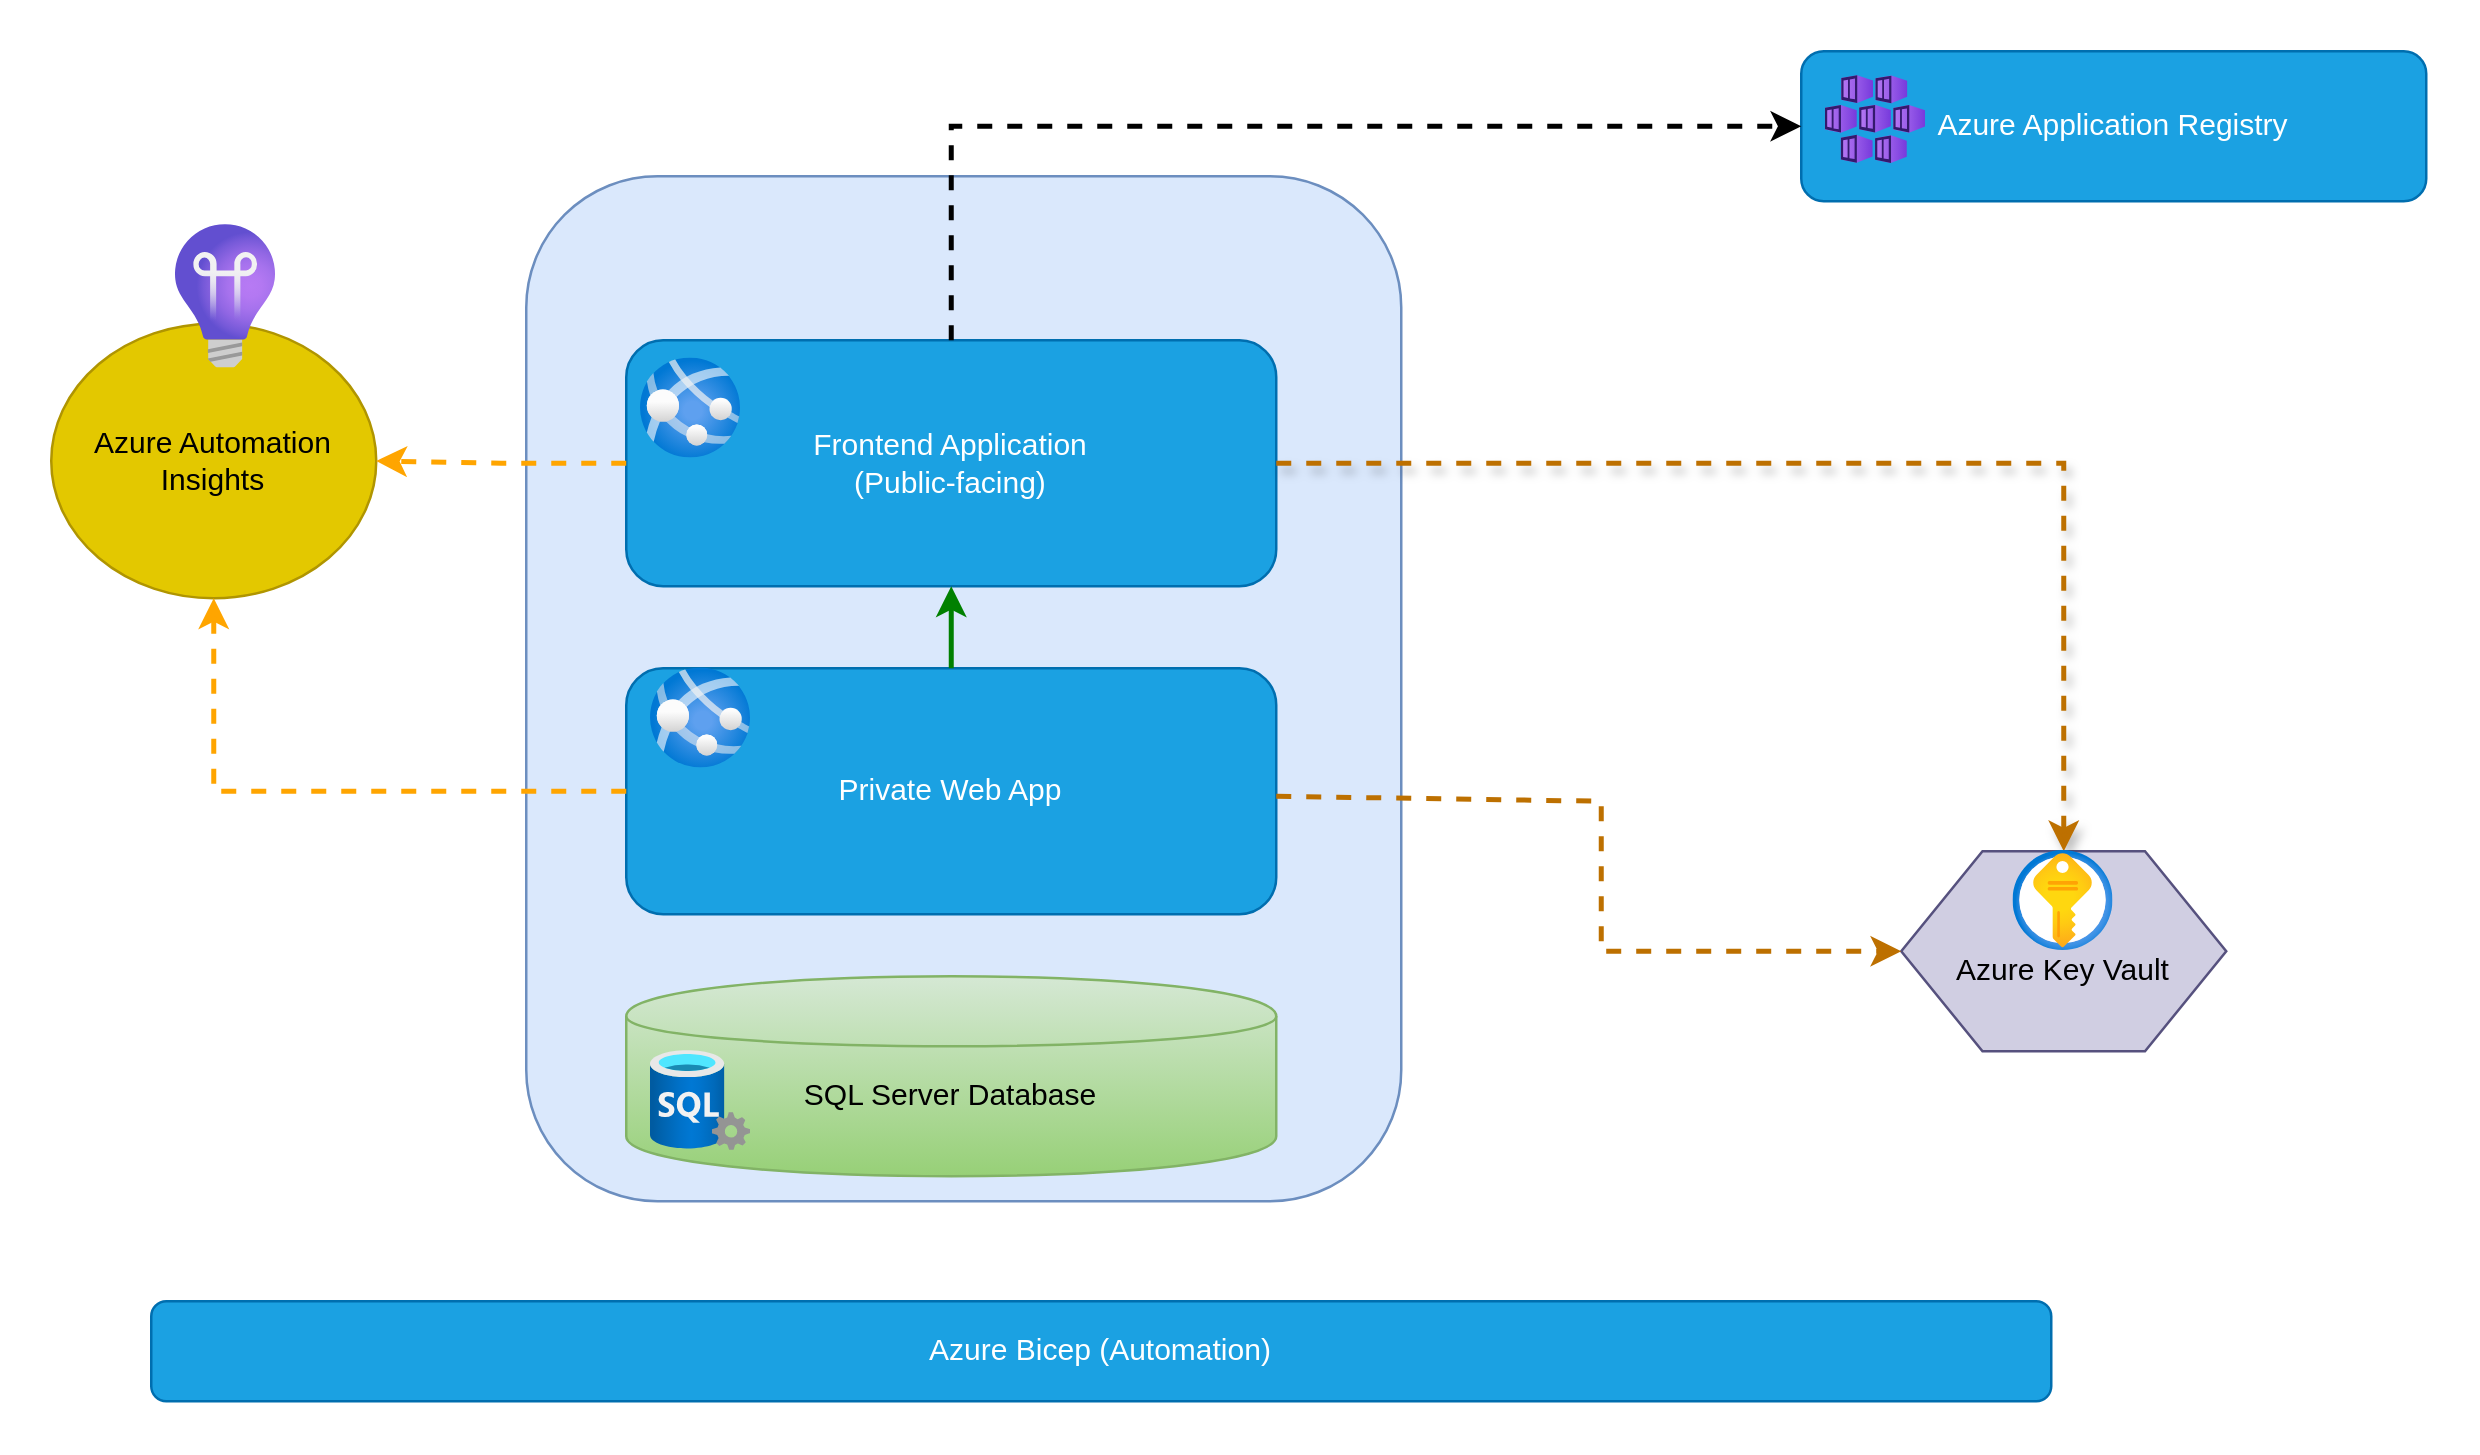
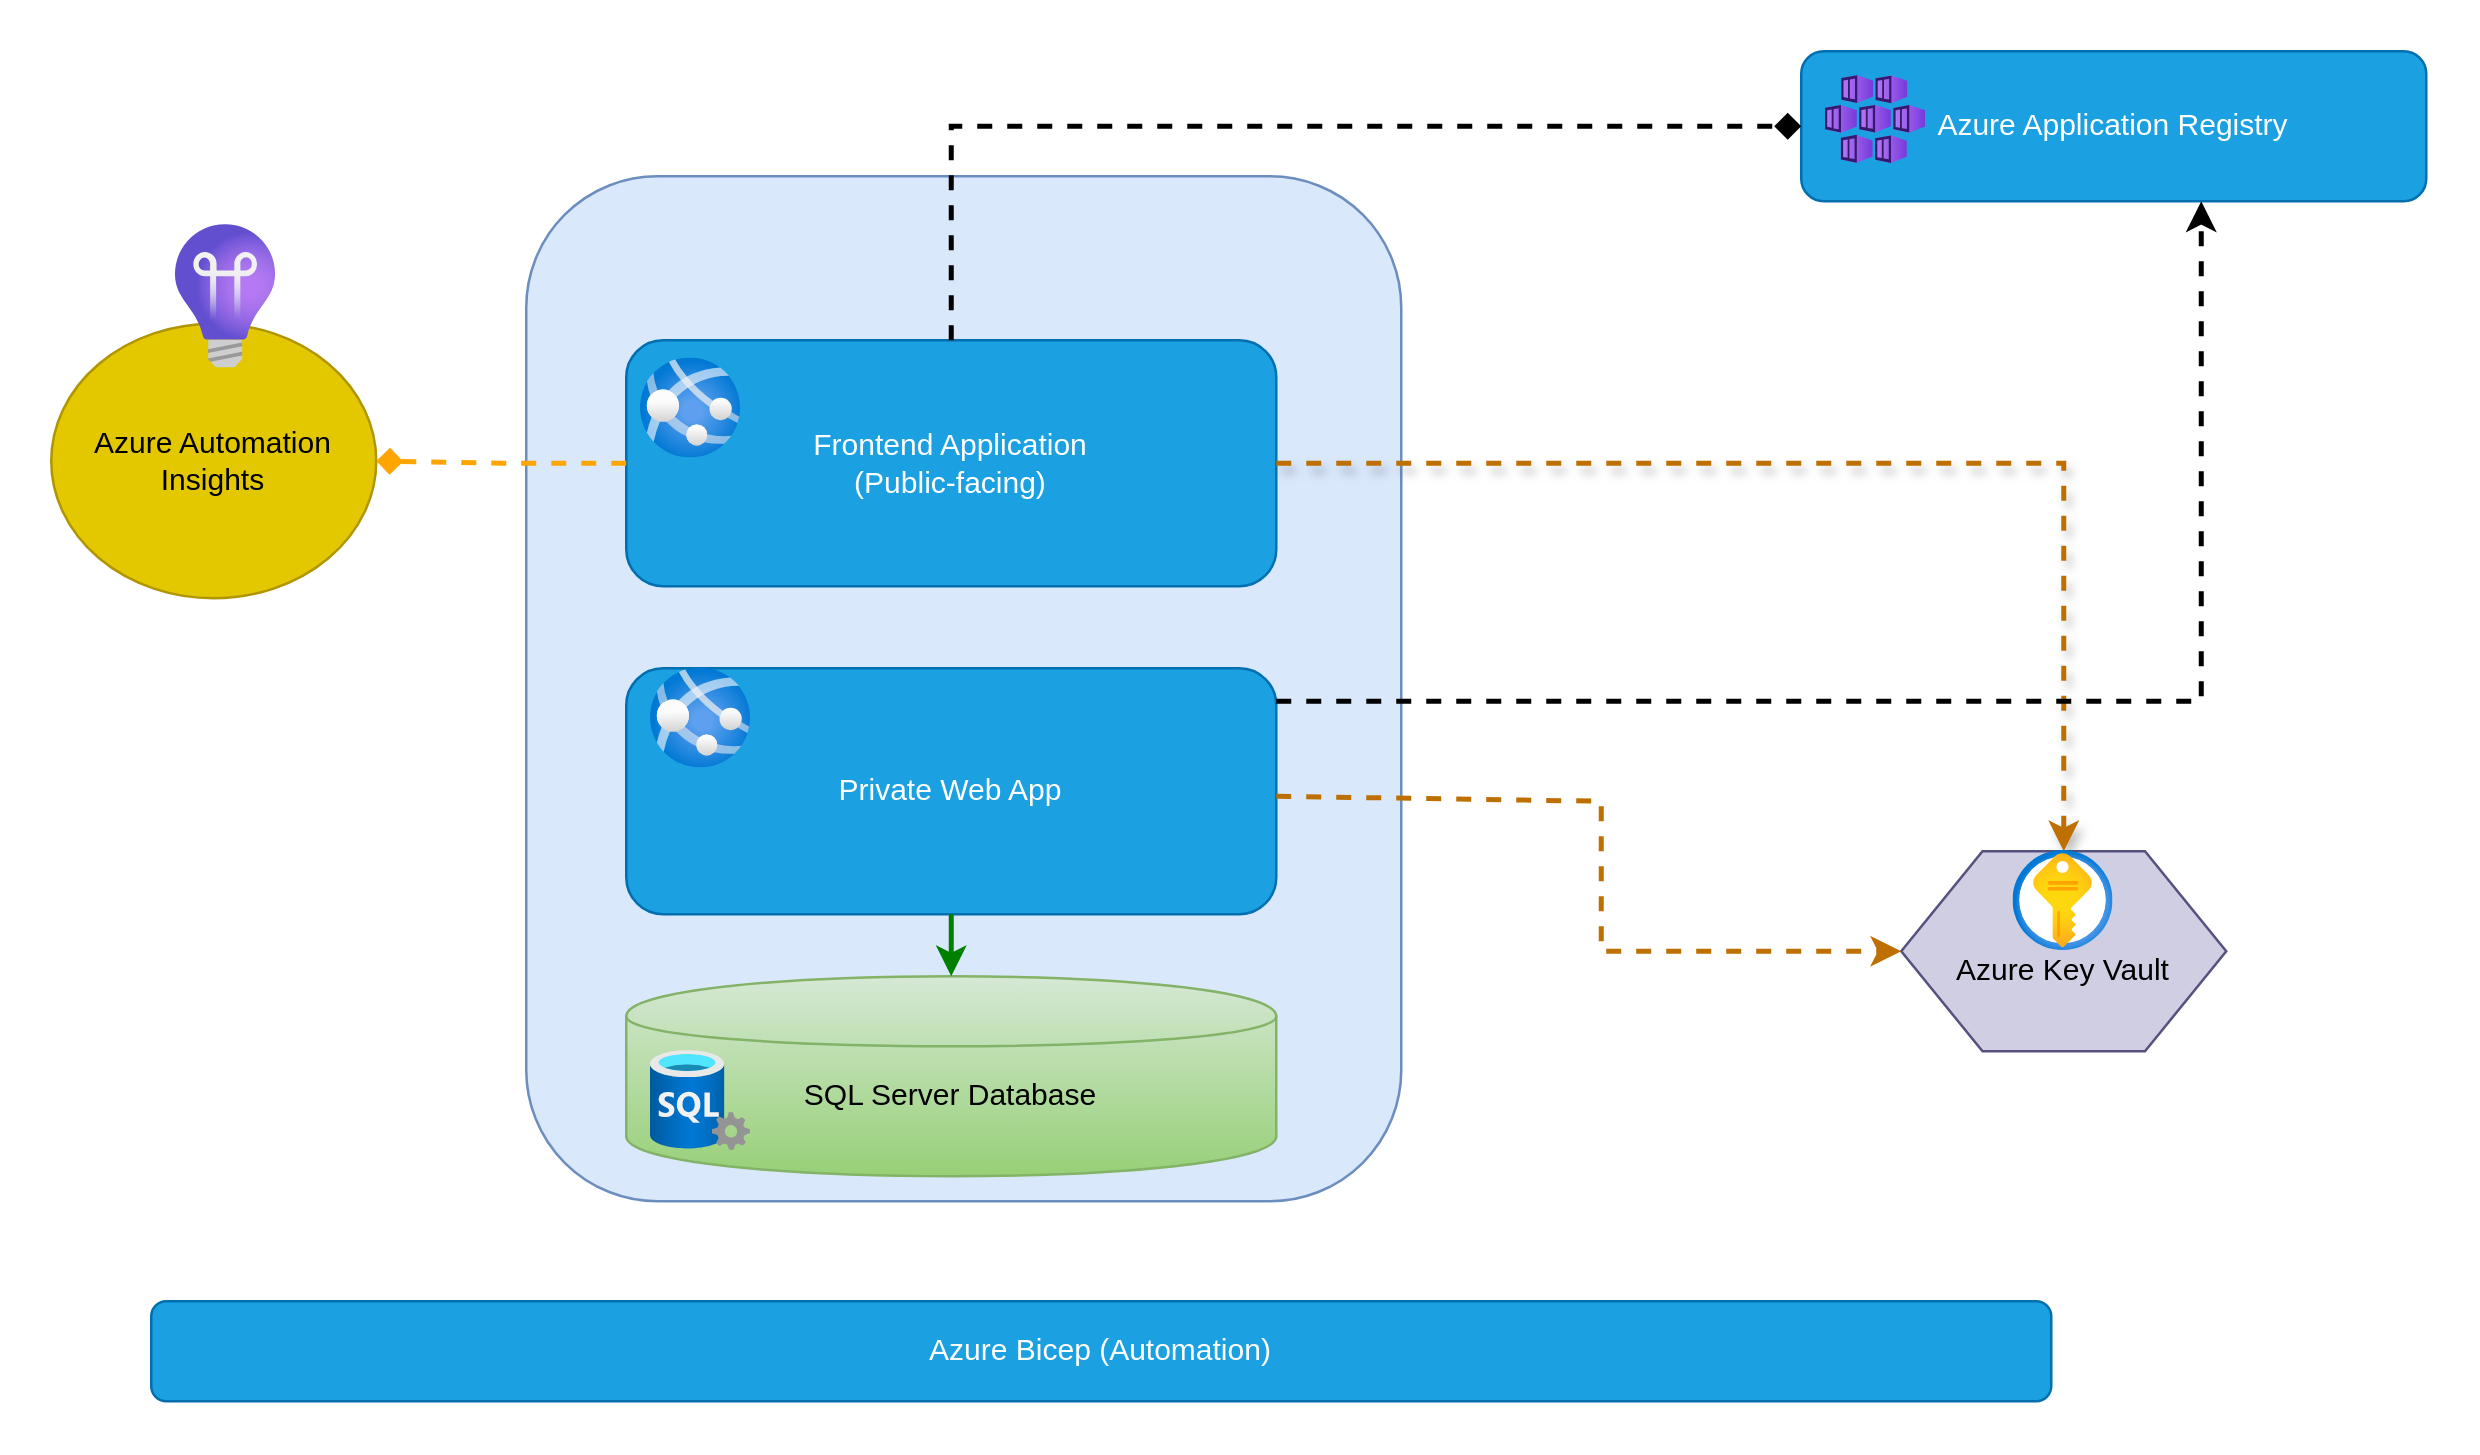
edge "Frontend Application (Public-facing)" -> "Azure Application Registry": arrowhead classic -> diamond
edge "Private Web App" -> "Azure Application Registry": added
edge "Frontend Application (Public-facing)" -> "Azure Automation Insights": arrowhead classic -> diamond
edge "Private Web App" -> "Frontend Application (Public-facing)": now "Private Web App" -> "SQL Server Database"
edge "Private Web App" -> "Azure Automation Insights": removed
